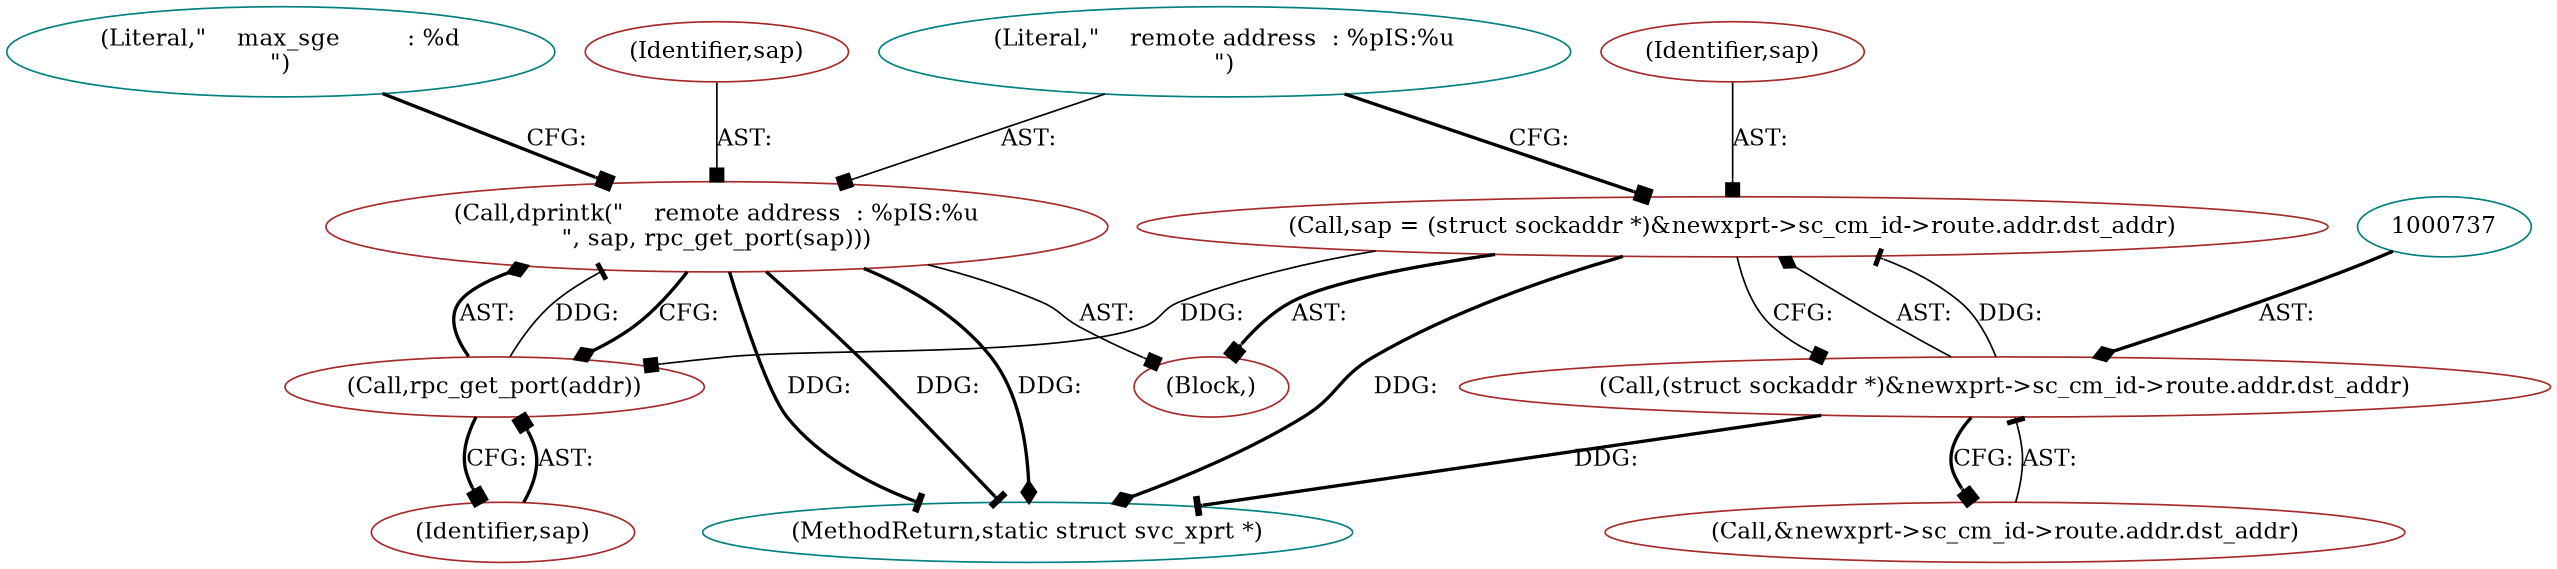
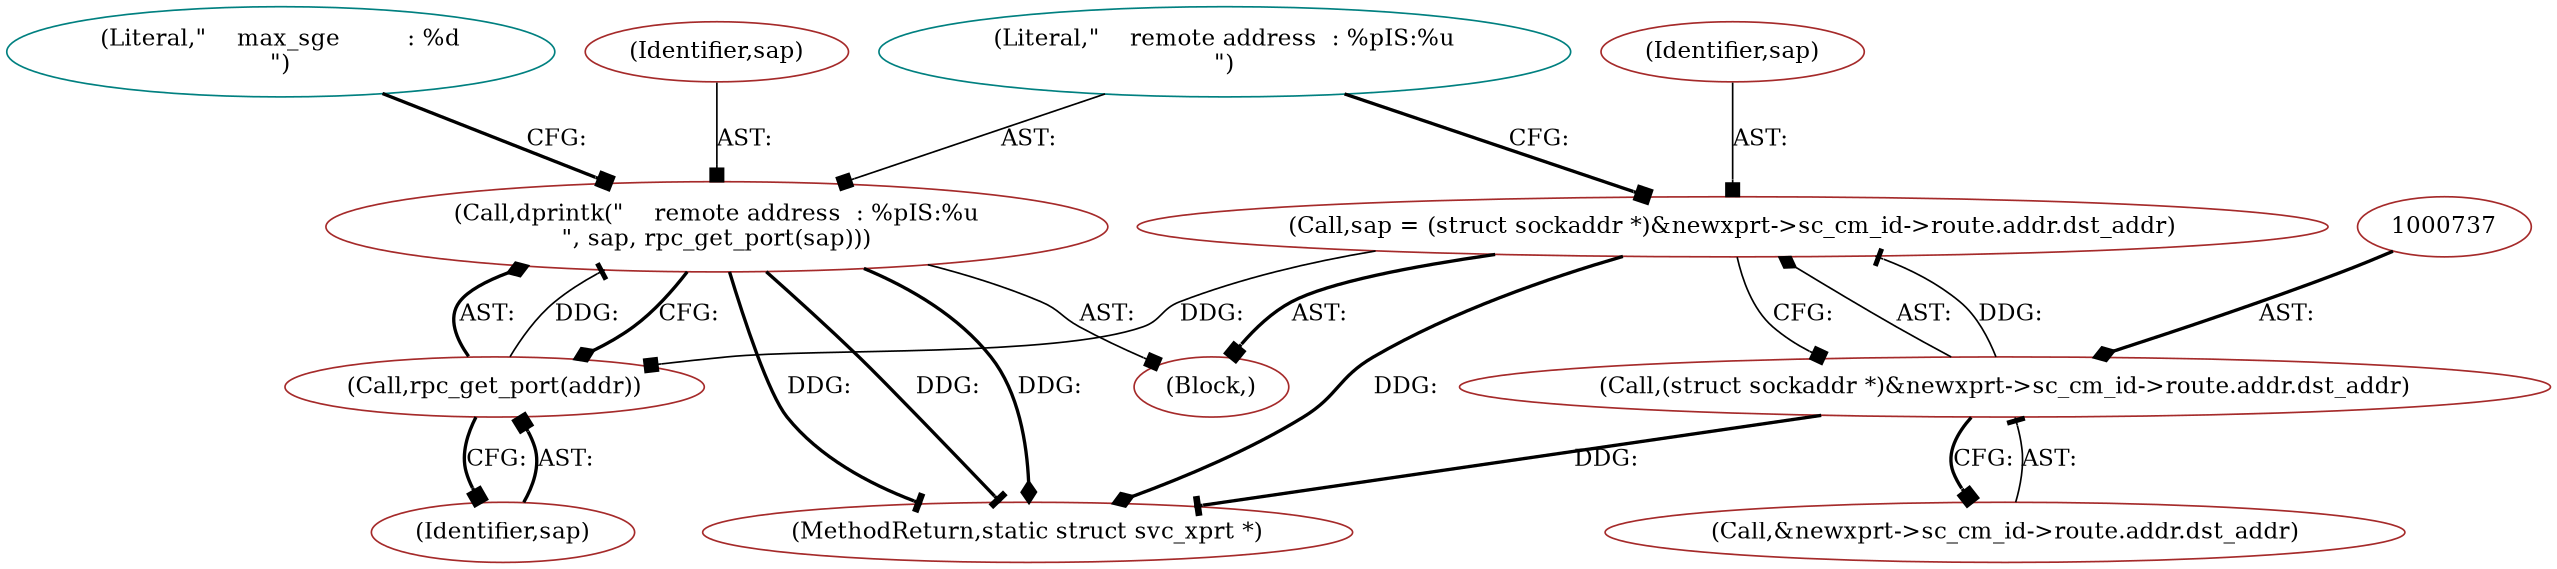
node "1000737": color teal -> brown
node "(MethodReturn,static struct svc_xprt *)": color teal -> brown
